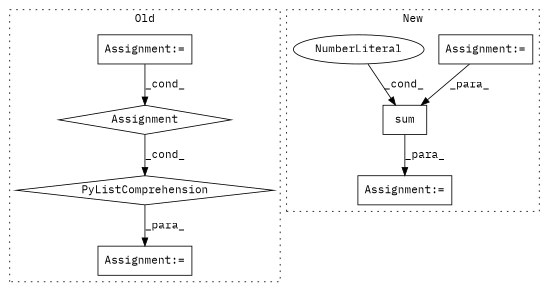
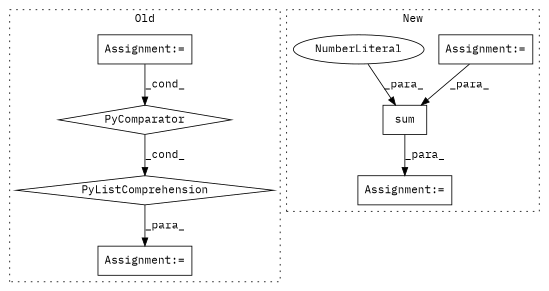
edge "NumberLiteral" -> "sum": label "_cond_" -> "_para_"
node "Assignment": label "Assignment" -> "PyComparator"
